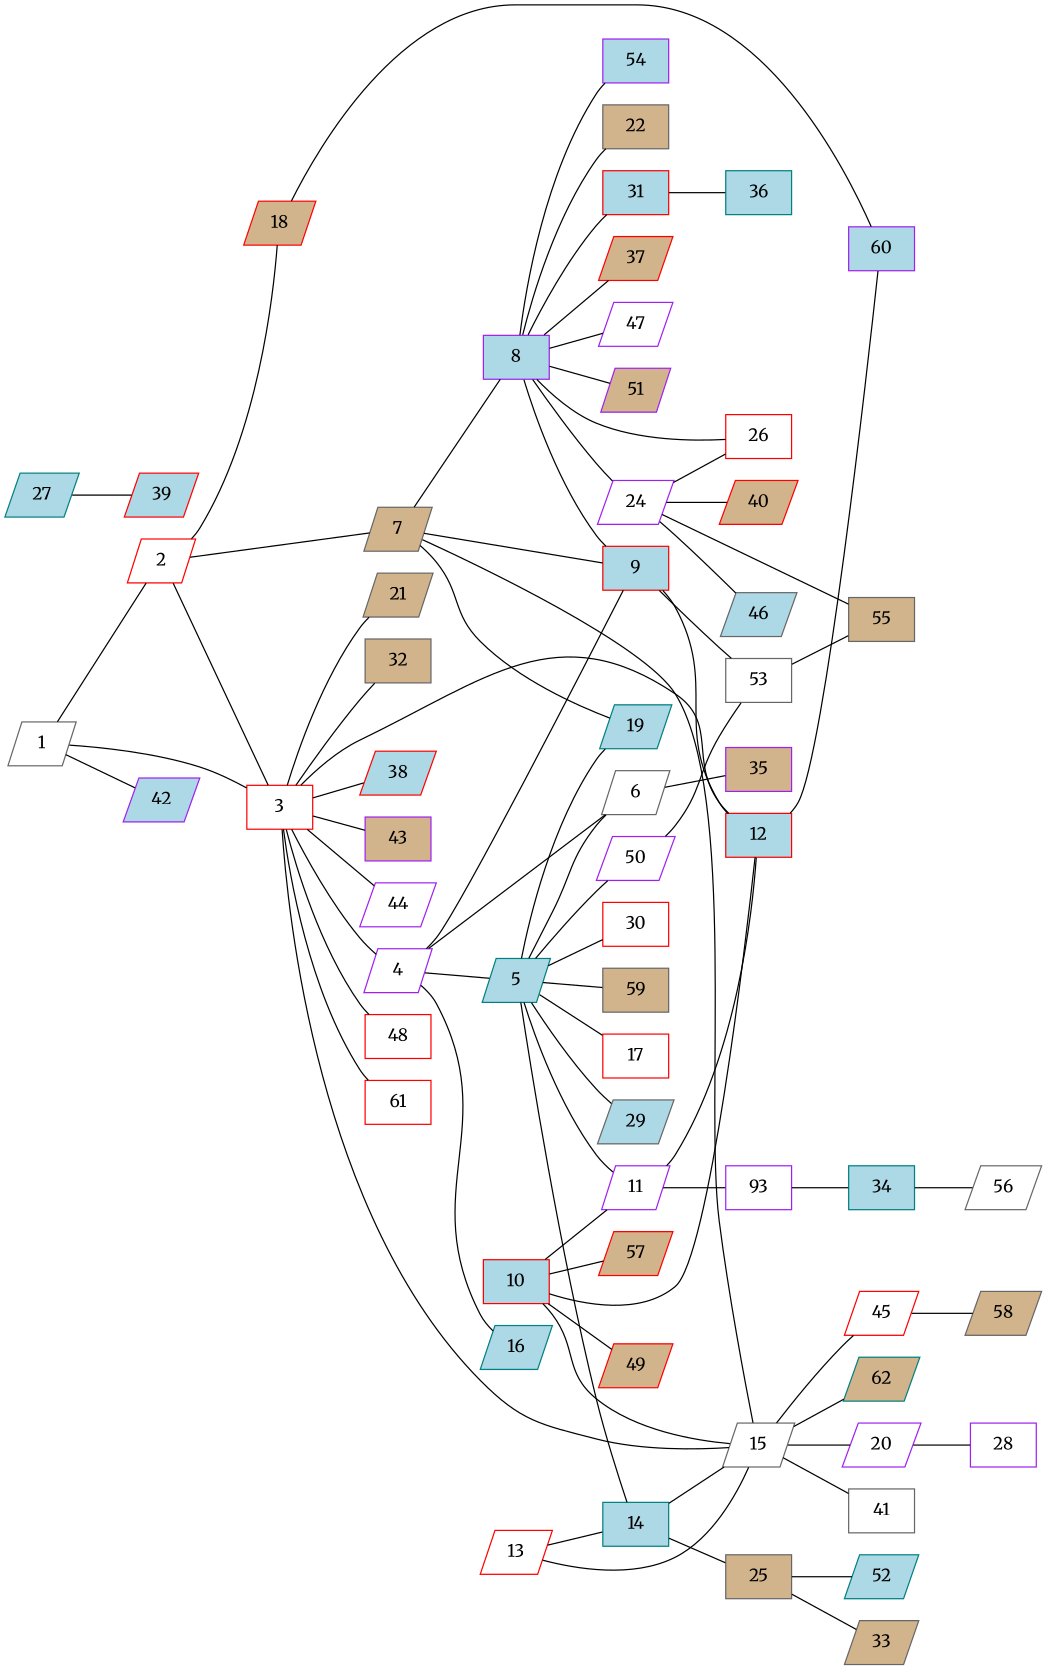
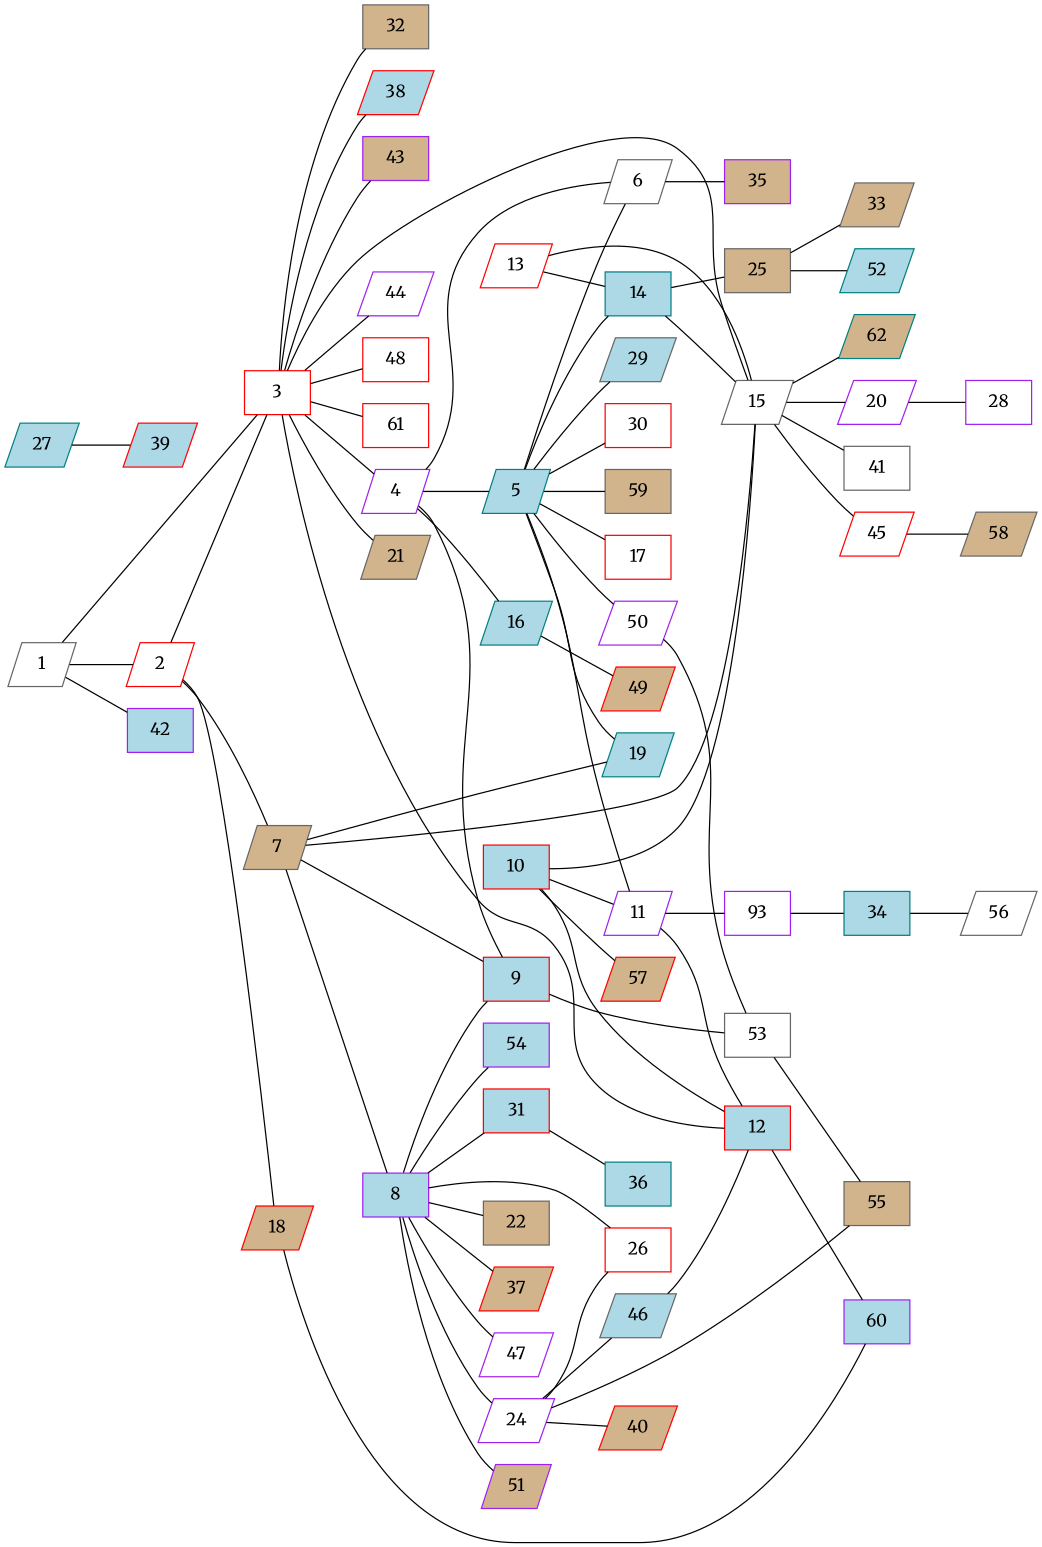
edge "9" -- "12": now "46" -- "12"
node "42": shape parallelogram -> box
edge "10" -- "49": now "16" -- "49"
